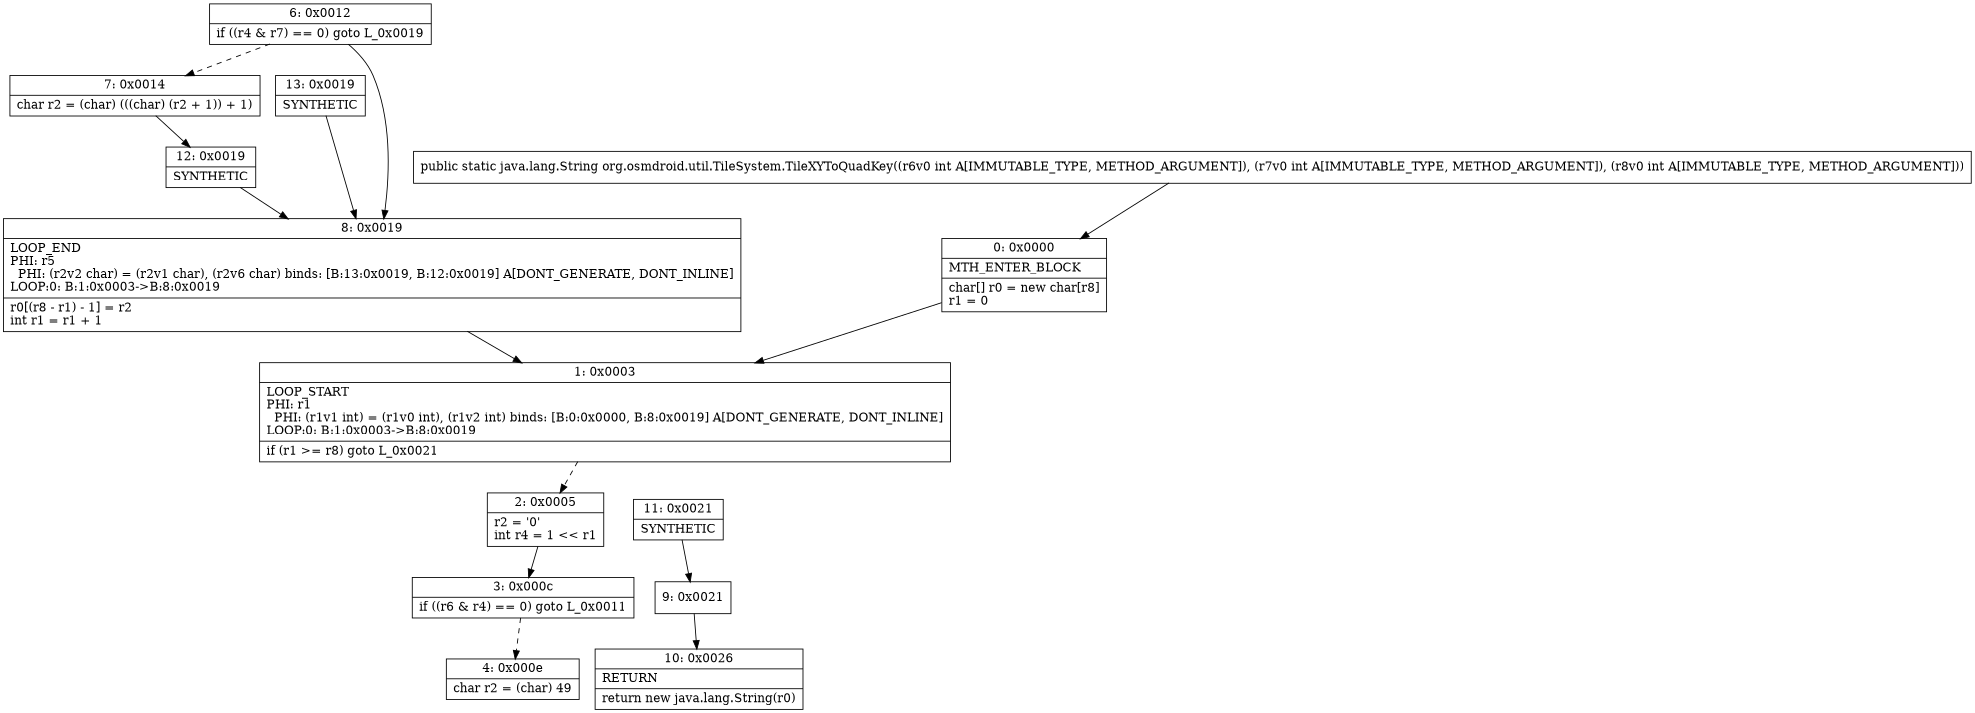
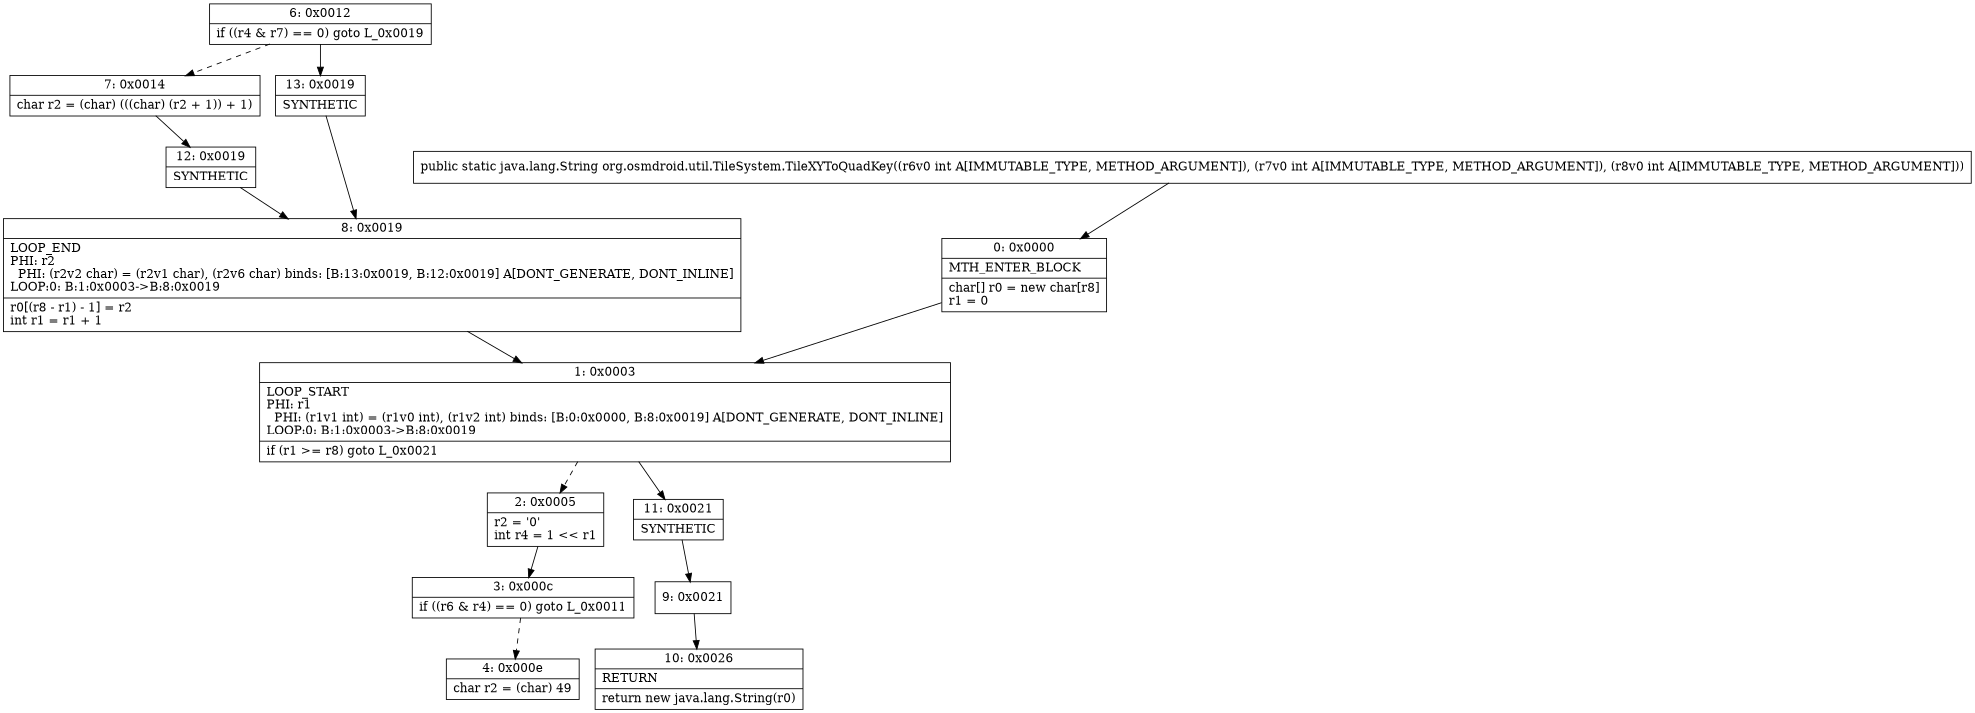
edge "6: 0x0012" -> "8: 0x0019": now "6: 0x0012" -> "13: 0x0019"
node "8: 0x0019": text "PHI: r5" -> "PHI: r2"
edge "1: 0x0003" -> "11: 0x0021": added
